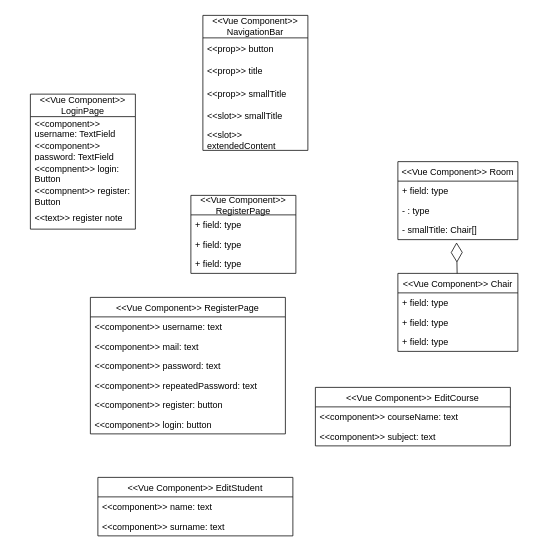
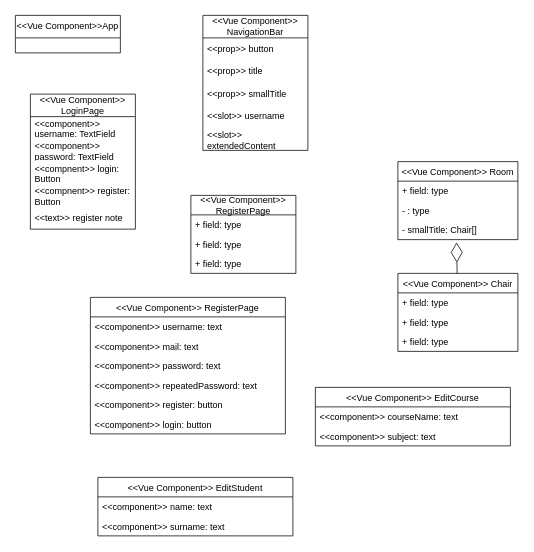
node "<<Vue Component>>App": added
node "<<slot>> smallTitle": label "<<slot>> smallTitle" -> "<<slot>> username"
